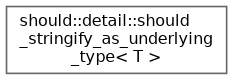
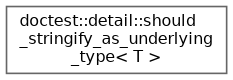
node "should::detail::should _stringify_as_underlying _type< T >": label "should::detail::should _stringify_as_underlying _type< T >" -> "doctest::detail::should _stringify_as_underlying _type< T >"
